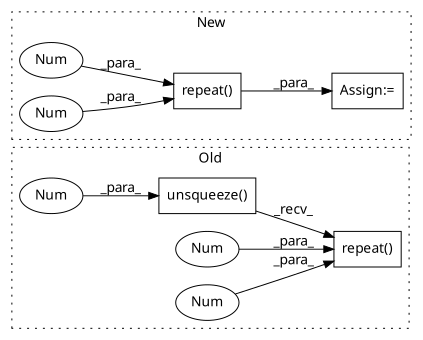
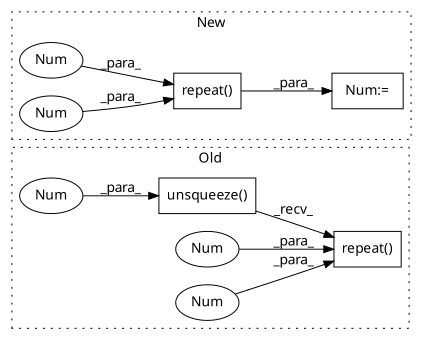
node "Assign:=": label "Assign:=" -> "Num:="
